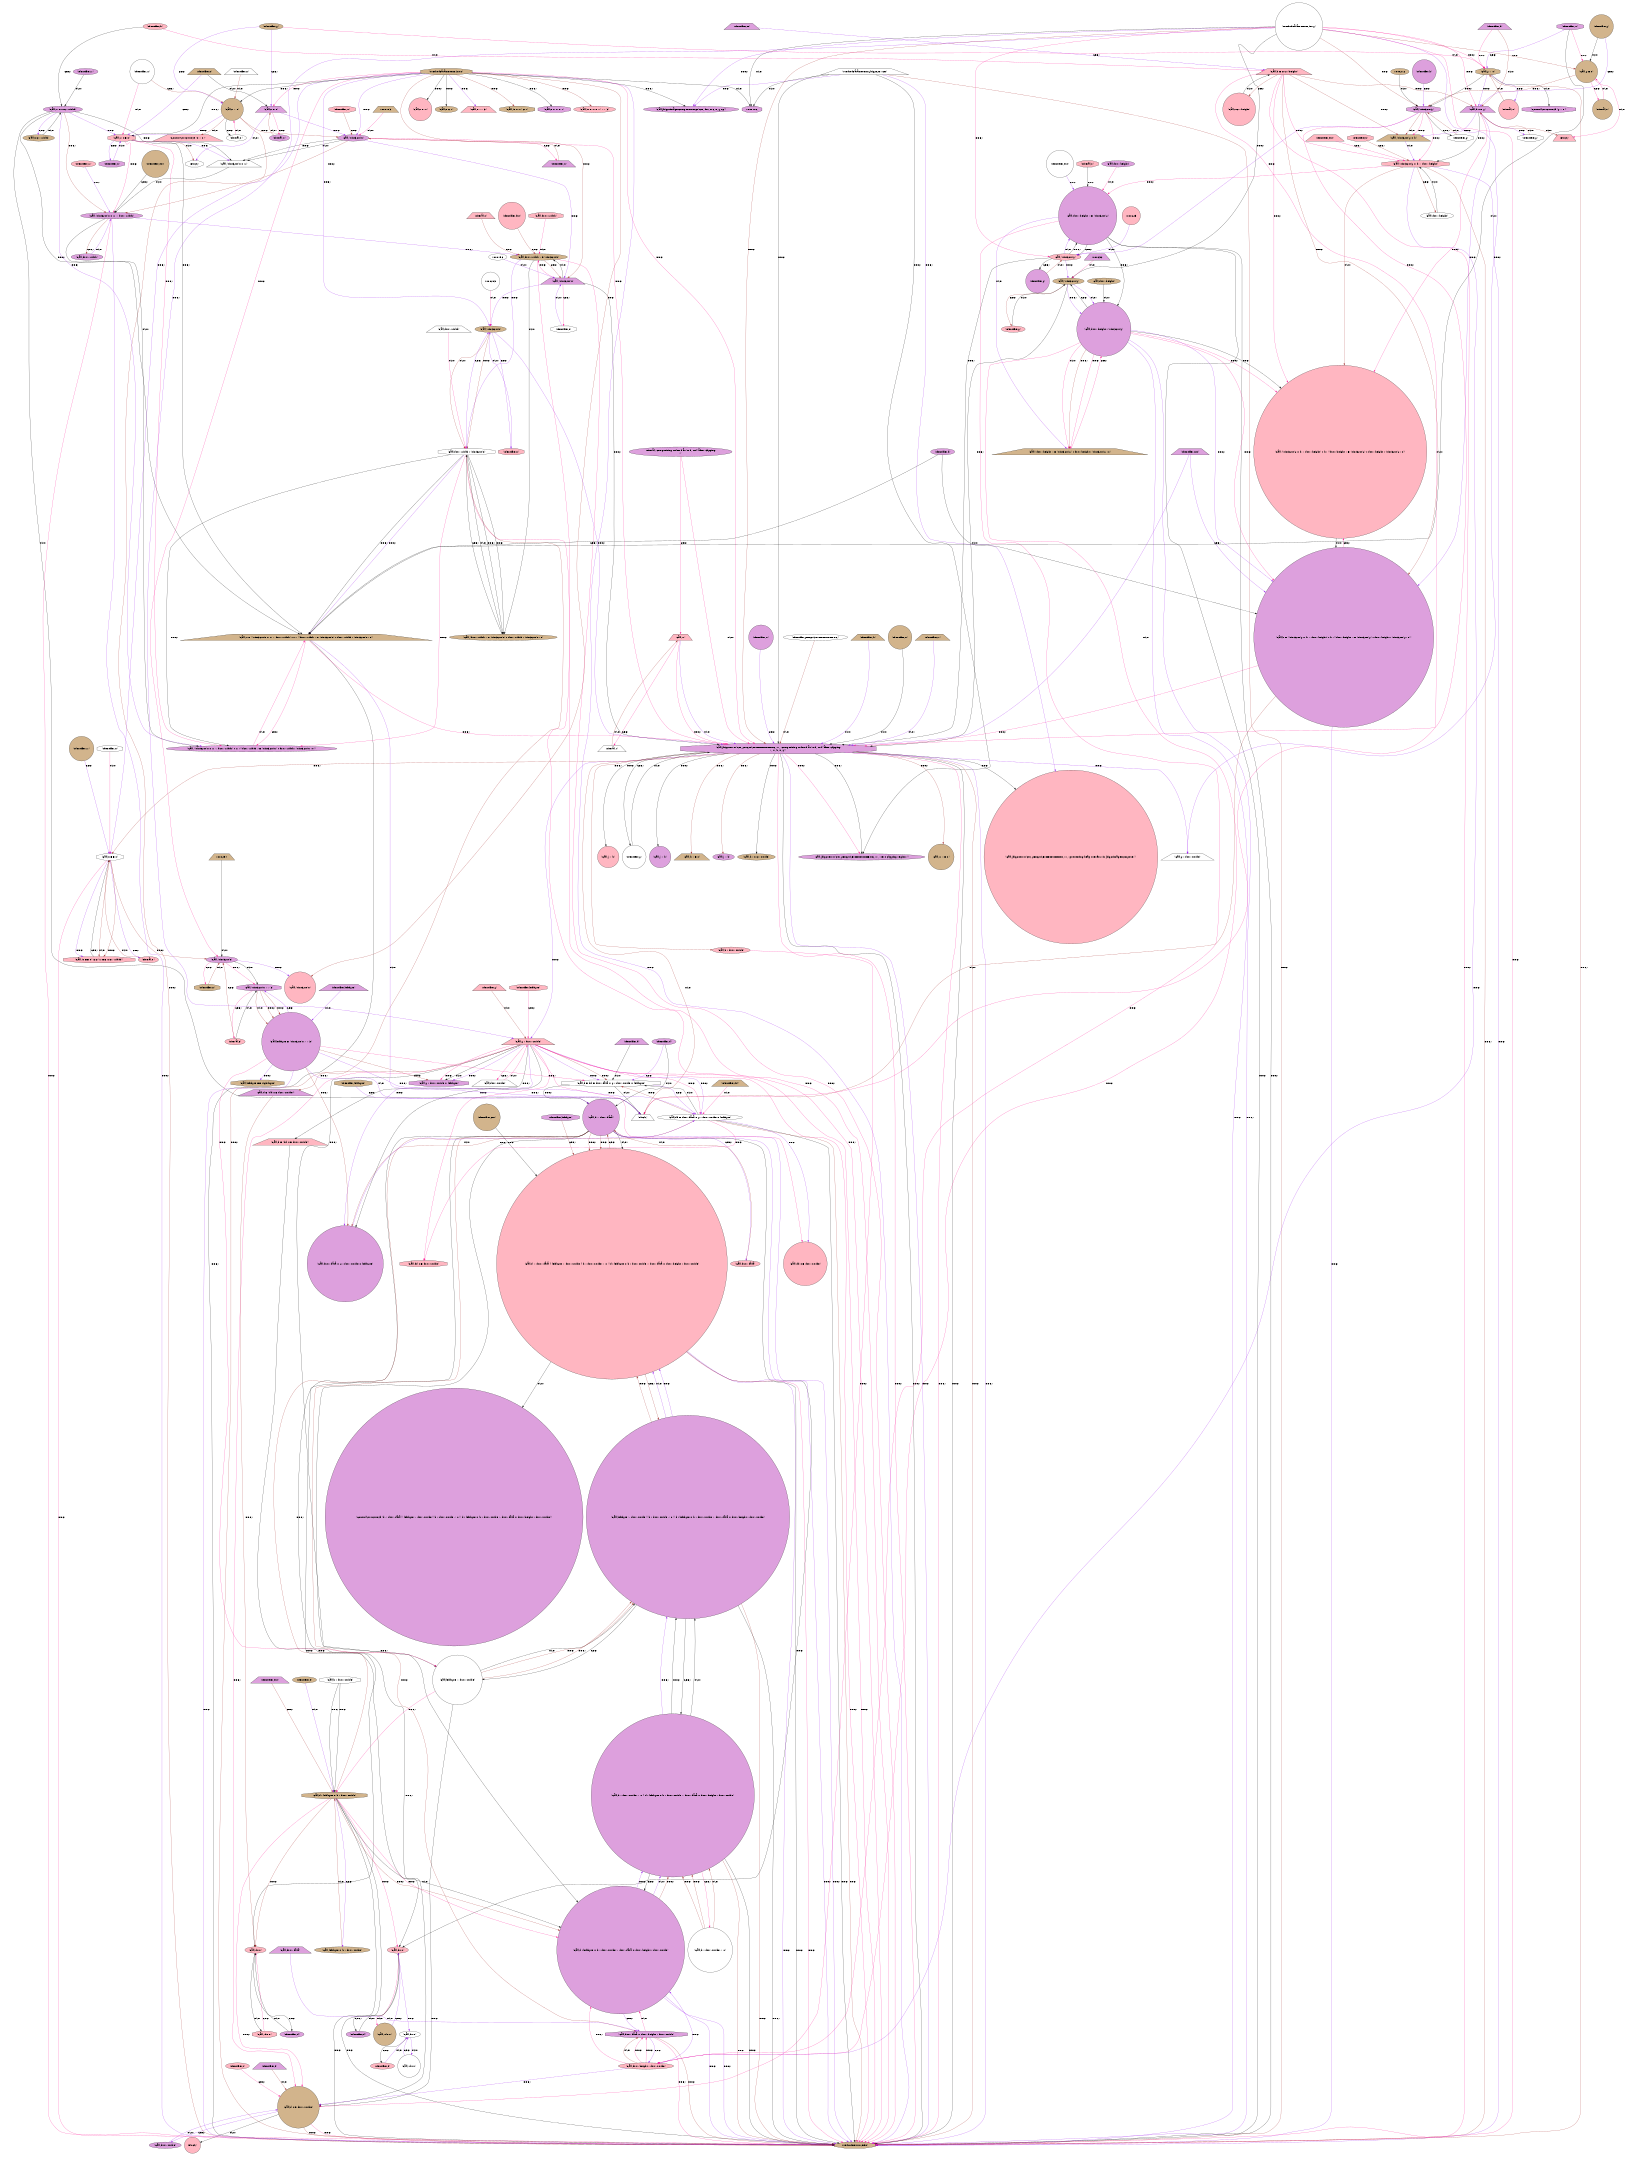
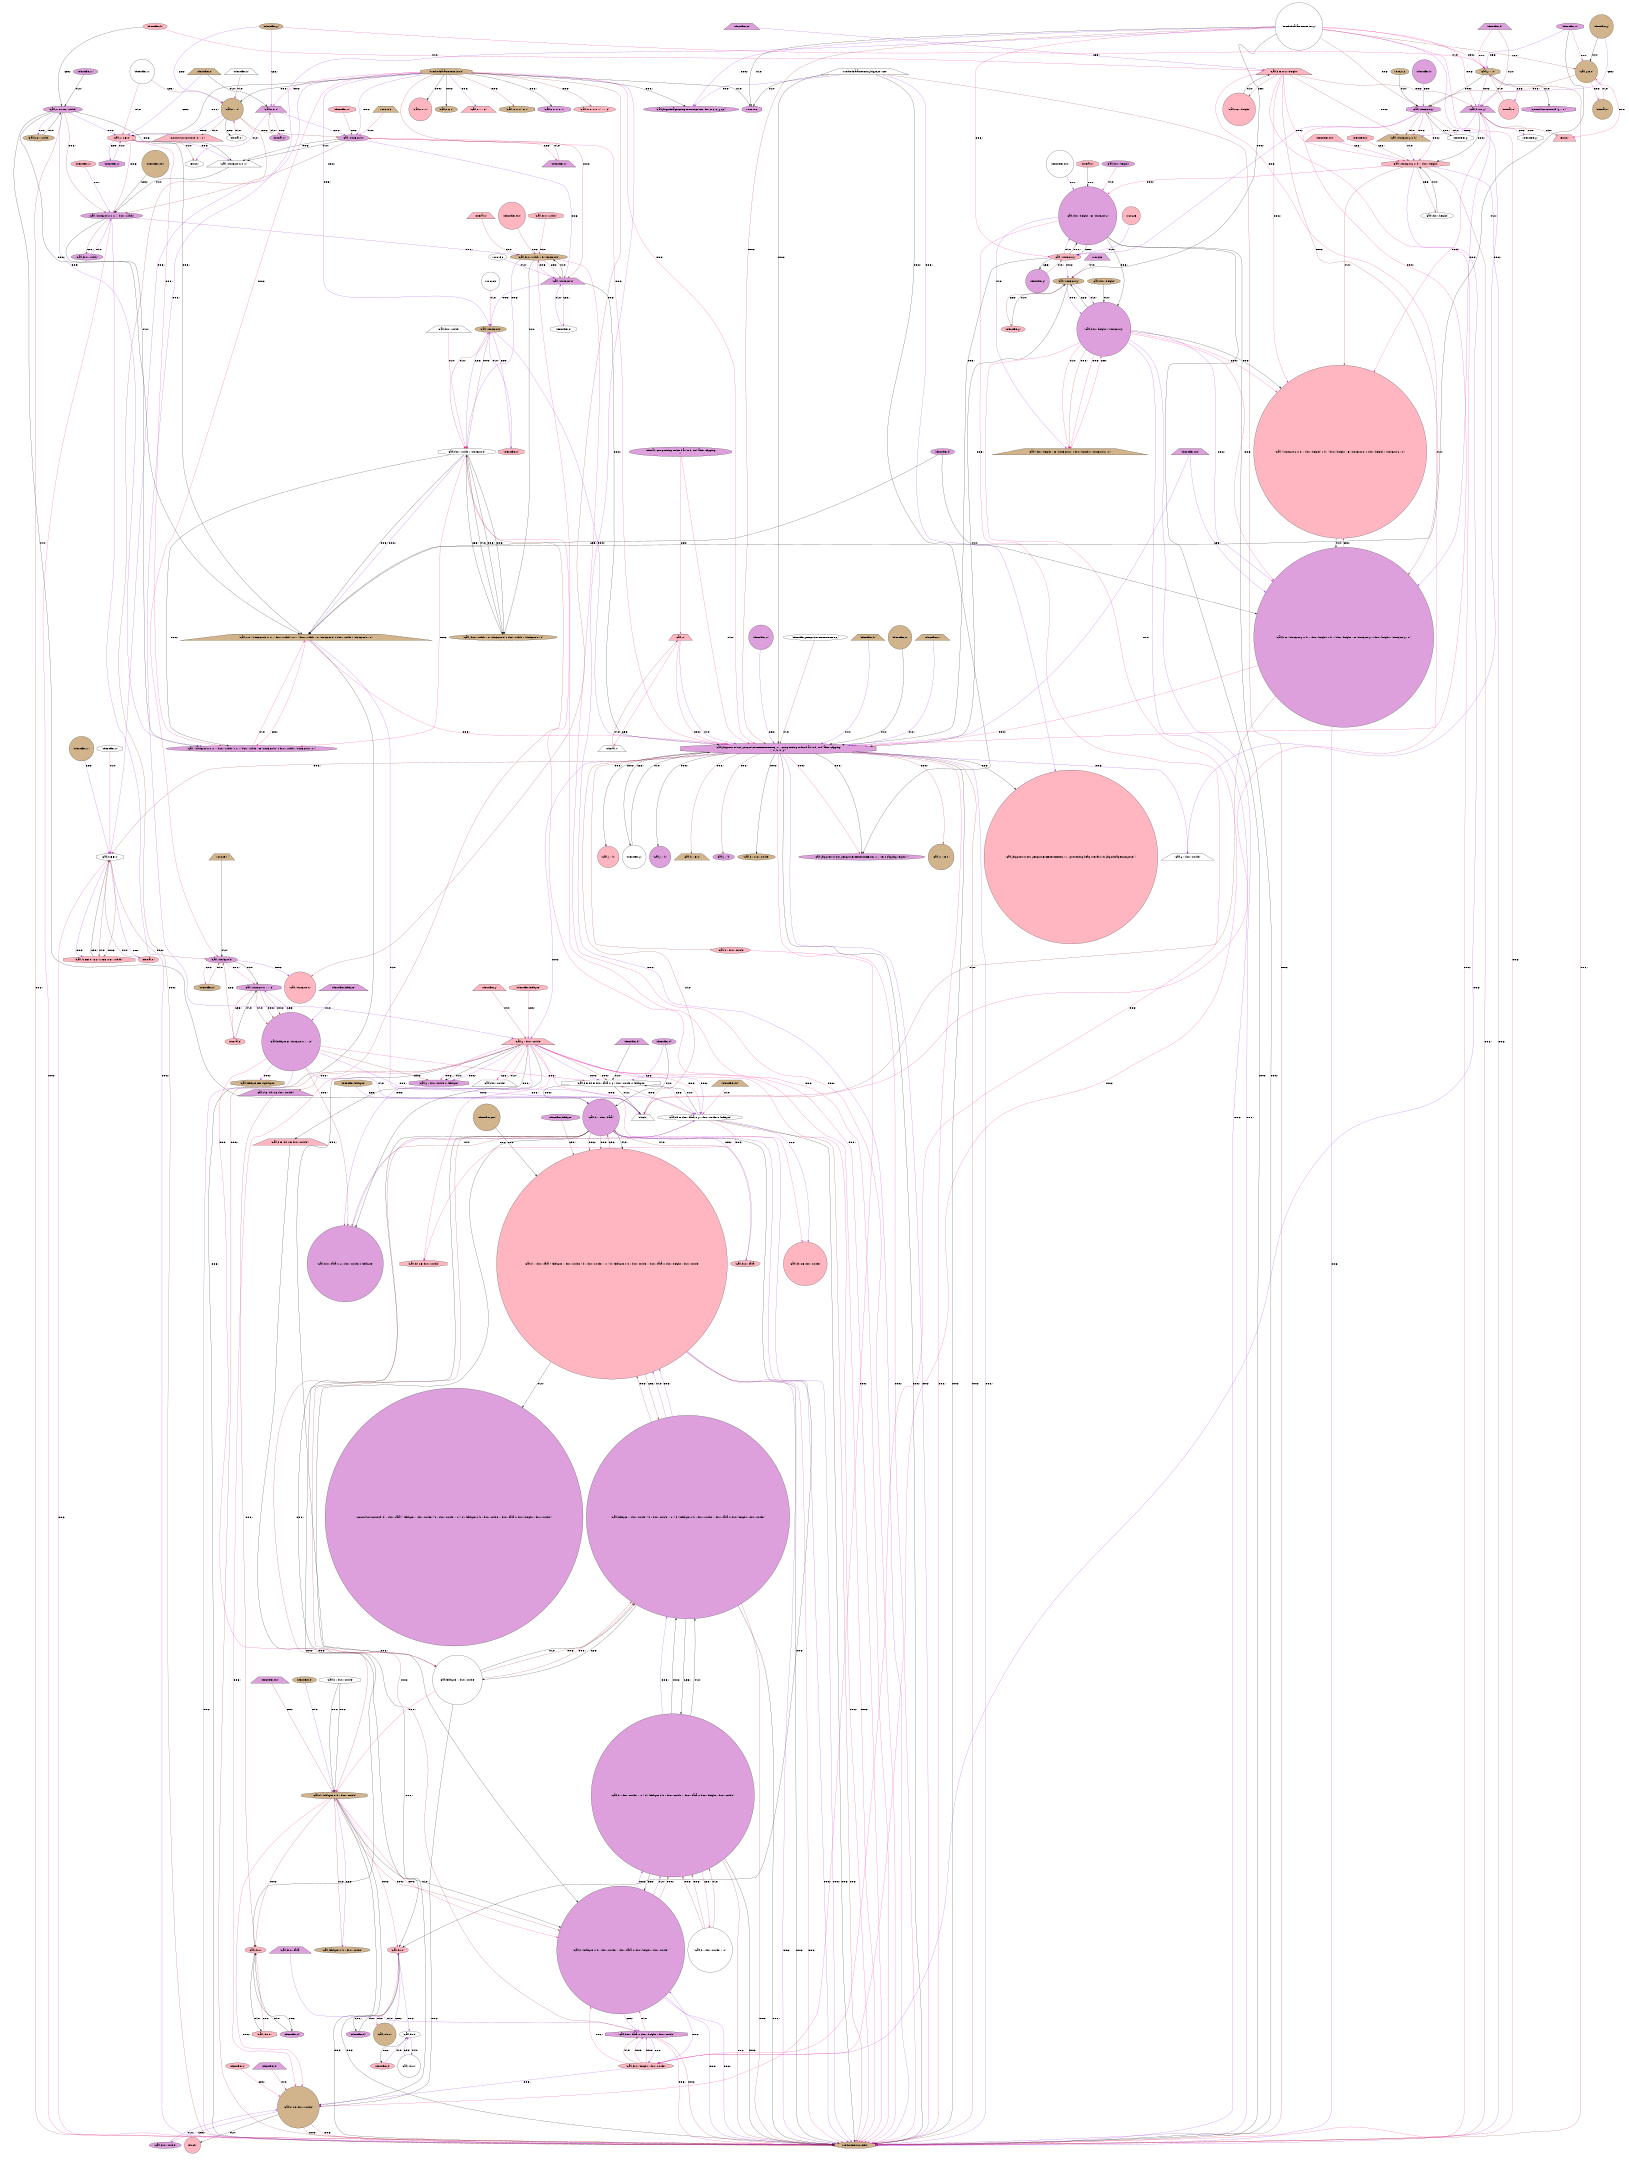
edge "(Call,w = src->width)" -> "(MethodReturn,RET)": added, label "DDG:"
